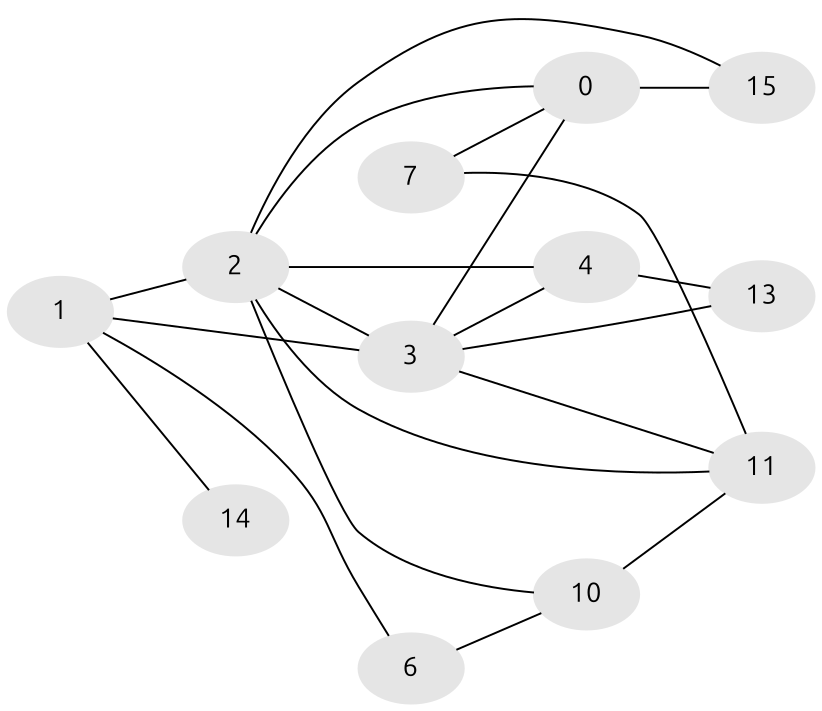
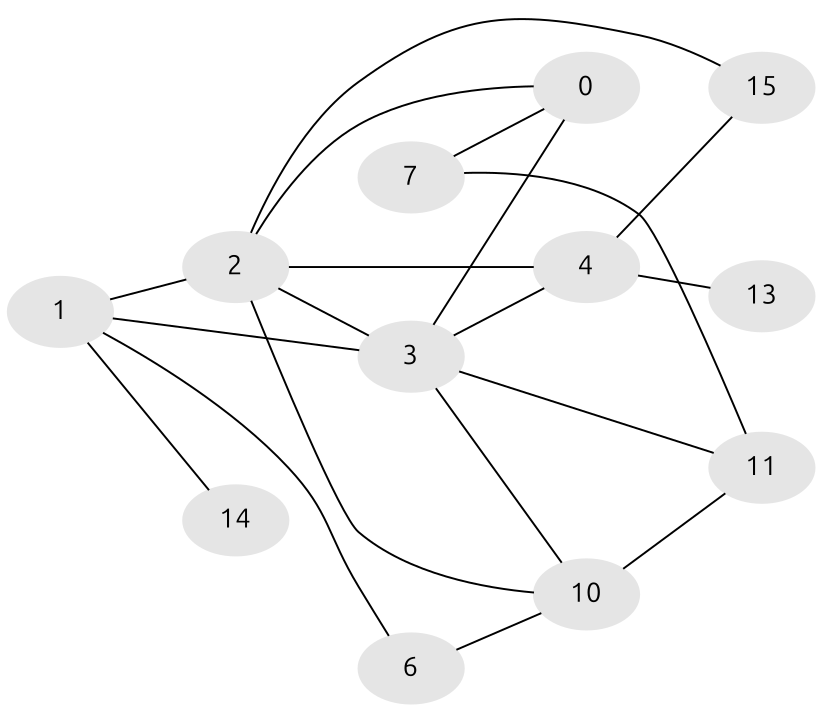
edge "0" -- "15": now "4" -- "15"
edge "13" -- "3": now "10" -- "3"
edge "2" -- "11": removed
